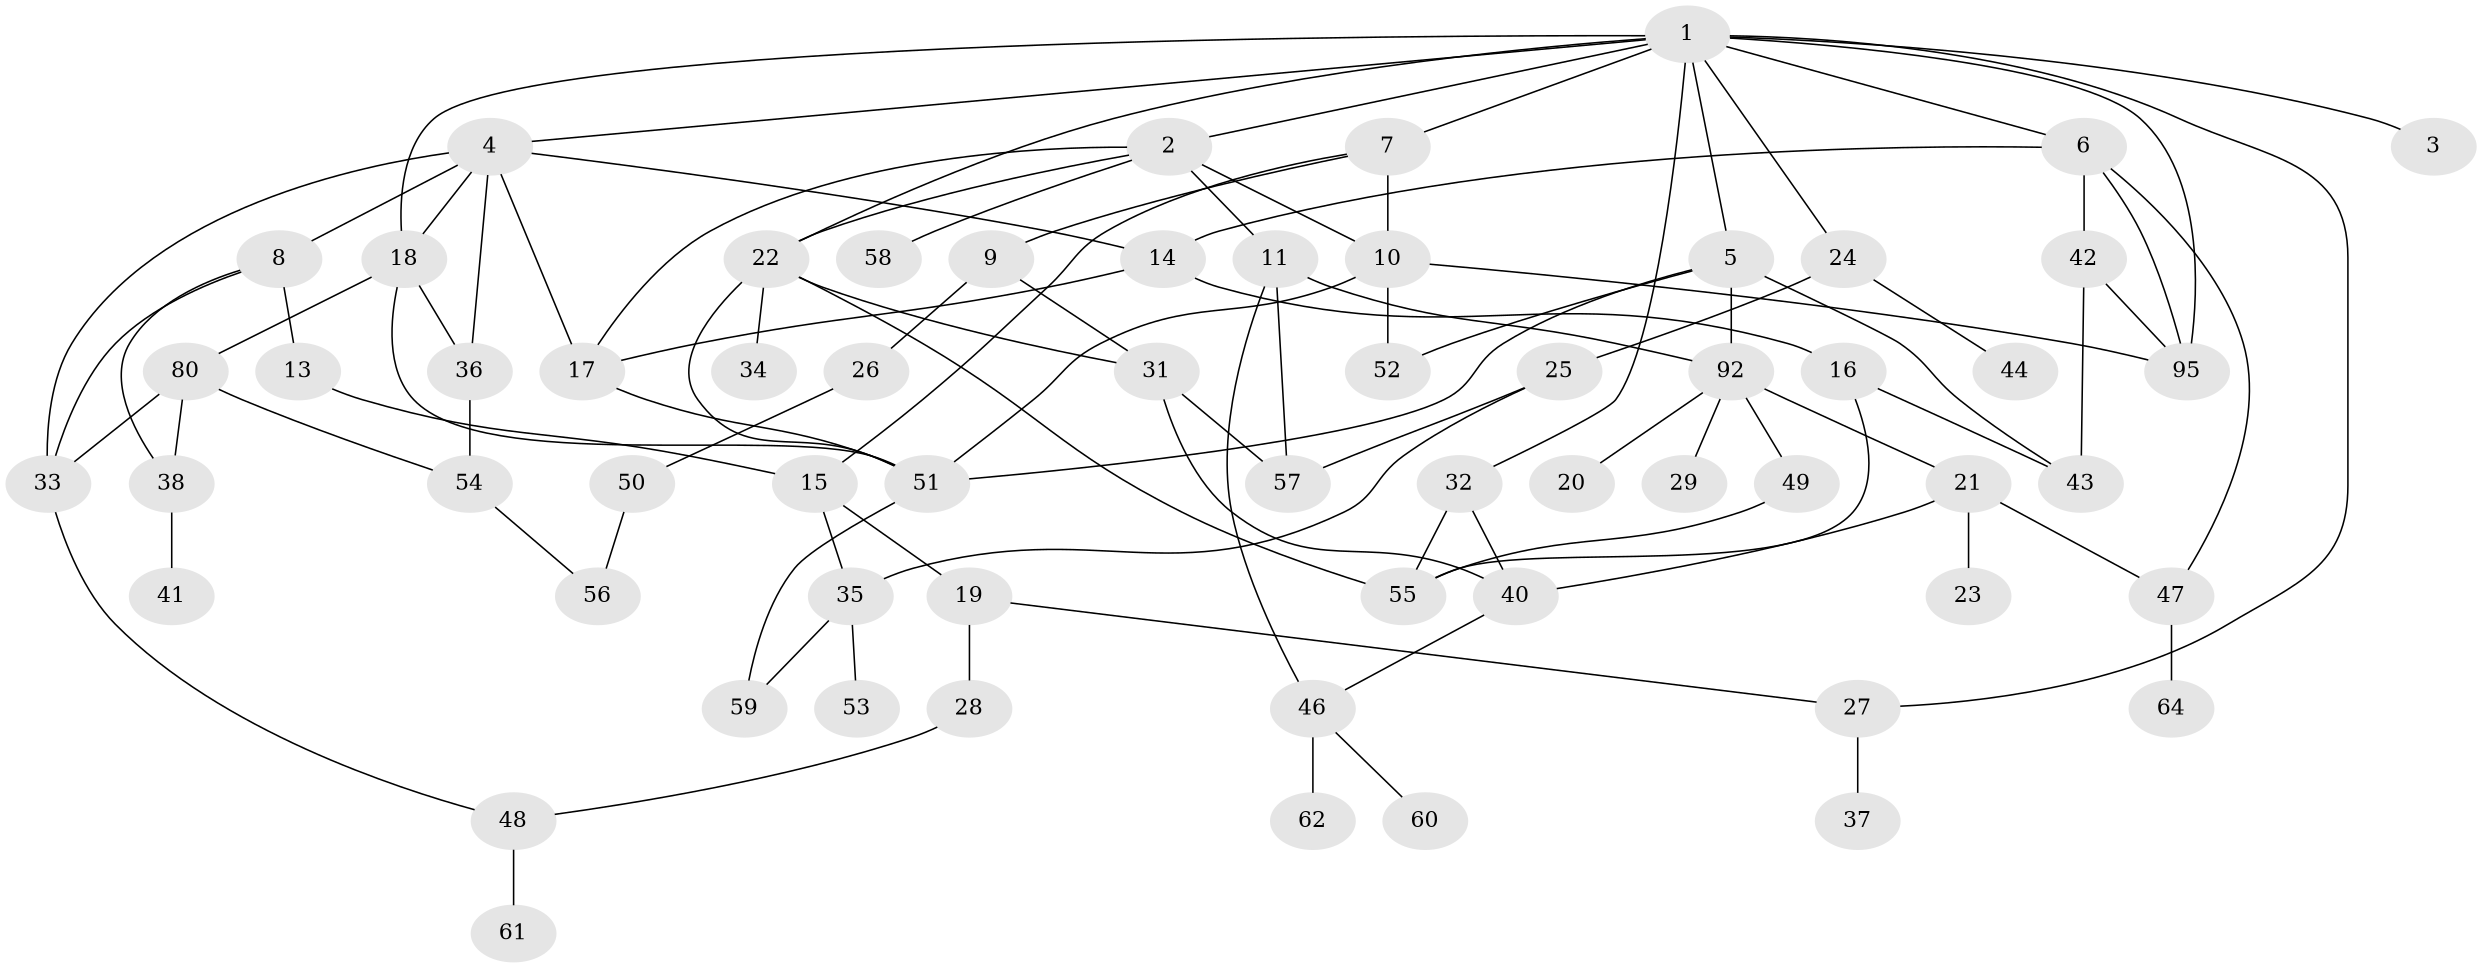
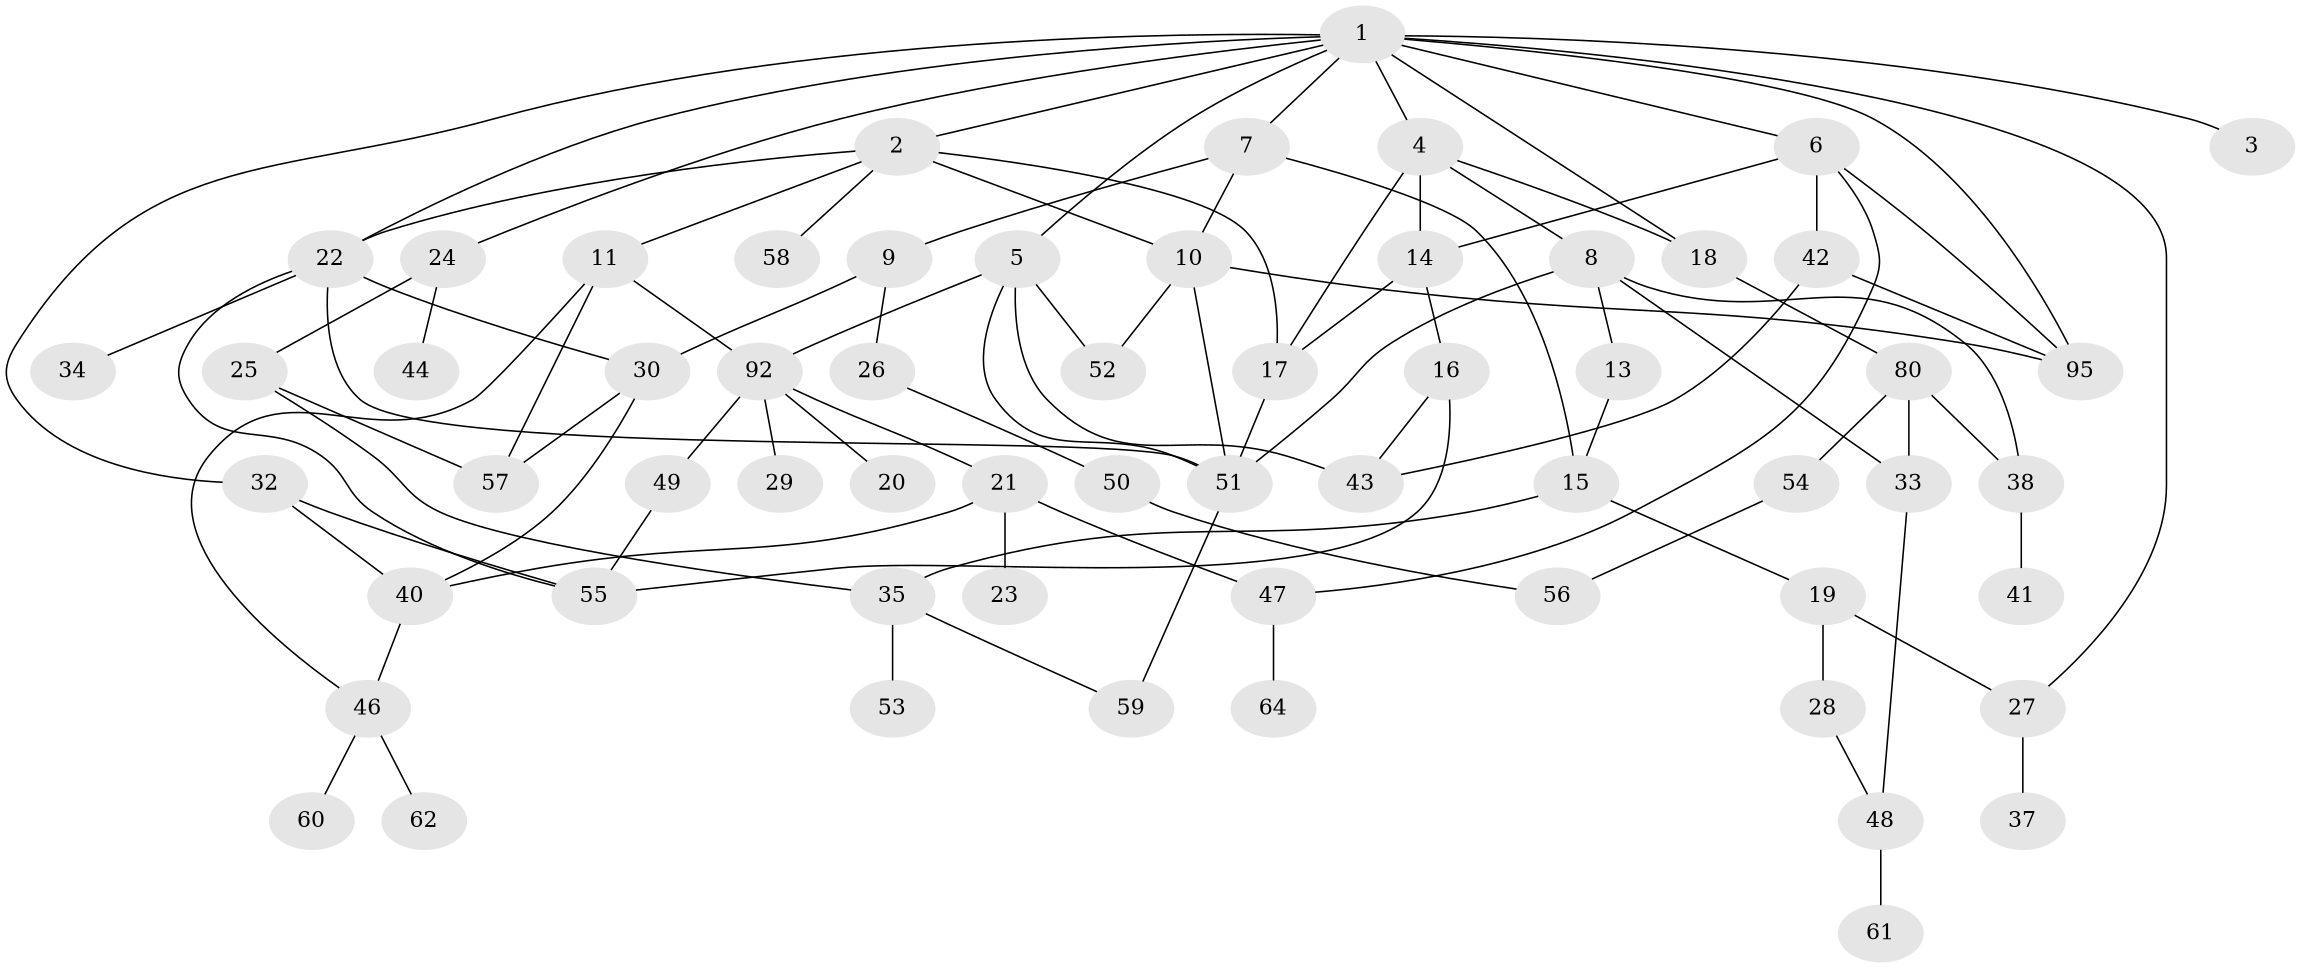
edge "4" -- "33": removed
node "36": removed
node "31": label "31" -> "30"
edge "18" -- "51": now "8" -- "51"
